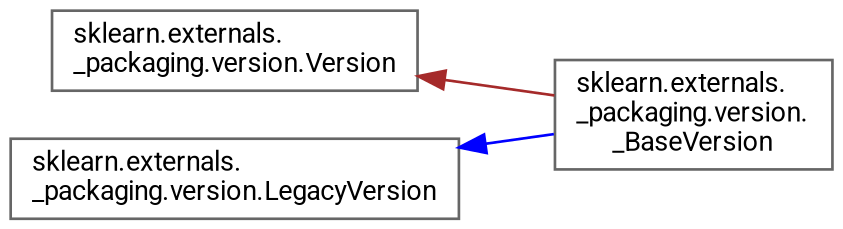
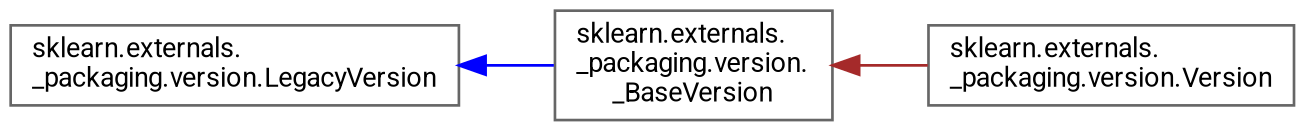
edge "sklearn.externals. _packaging.version. _BaseVersion" -> "sklearn.externals. _packaging.version.Version": reversed
